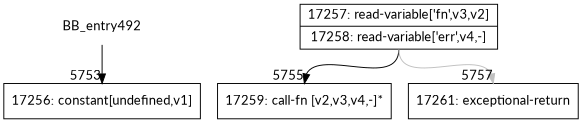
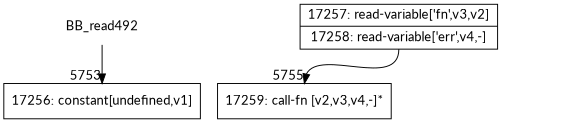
node "BB_entry492": label "BB_entry492" -> "BB_read492"
node "17261: exceptional-return": removed
